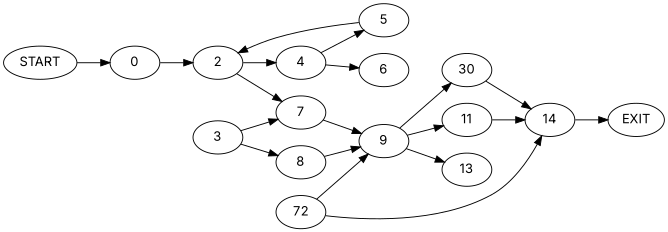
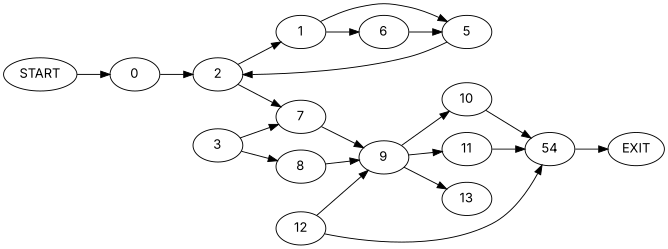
edge "6" -> "5": added
node "4": label "4" -> "1"
node "30": label "30" -> "10"
node "14": label "14" -> "54"
node "72": label "72" -> "12"
